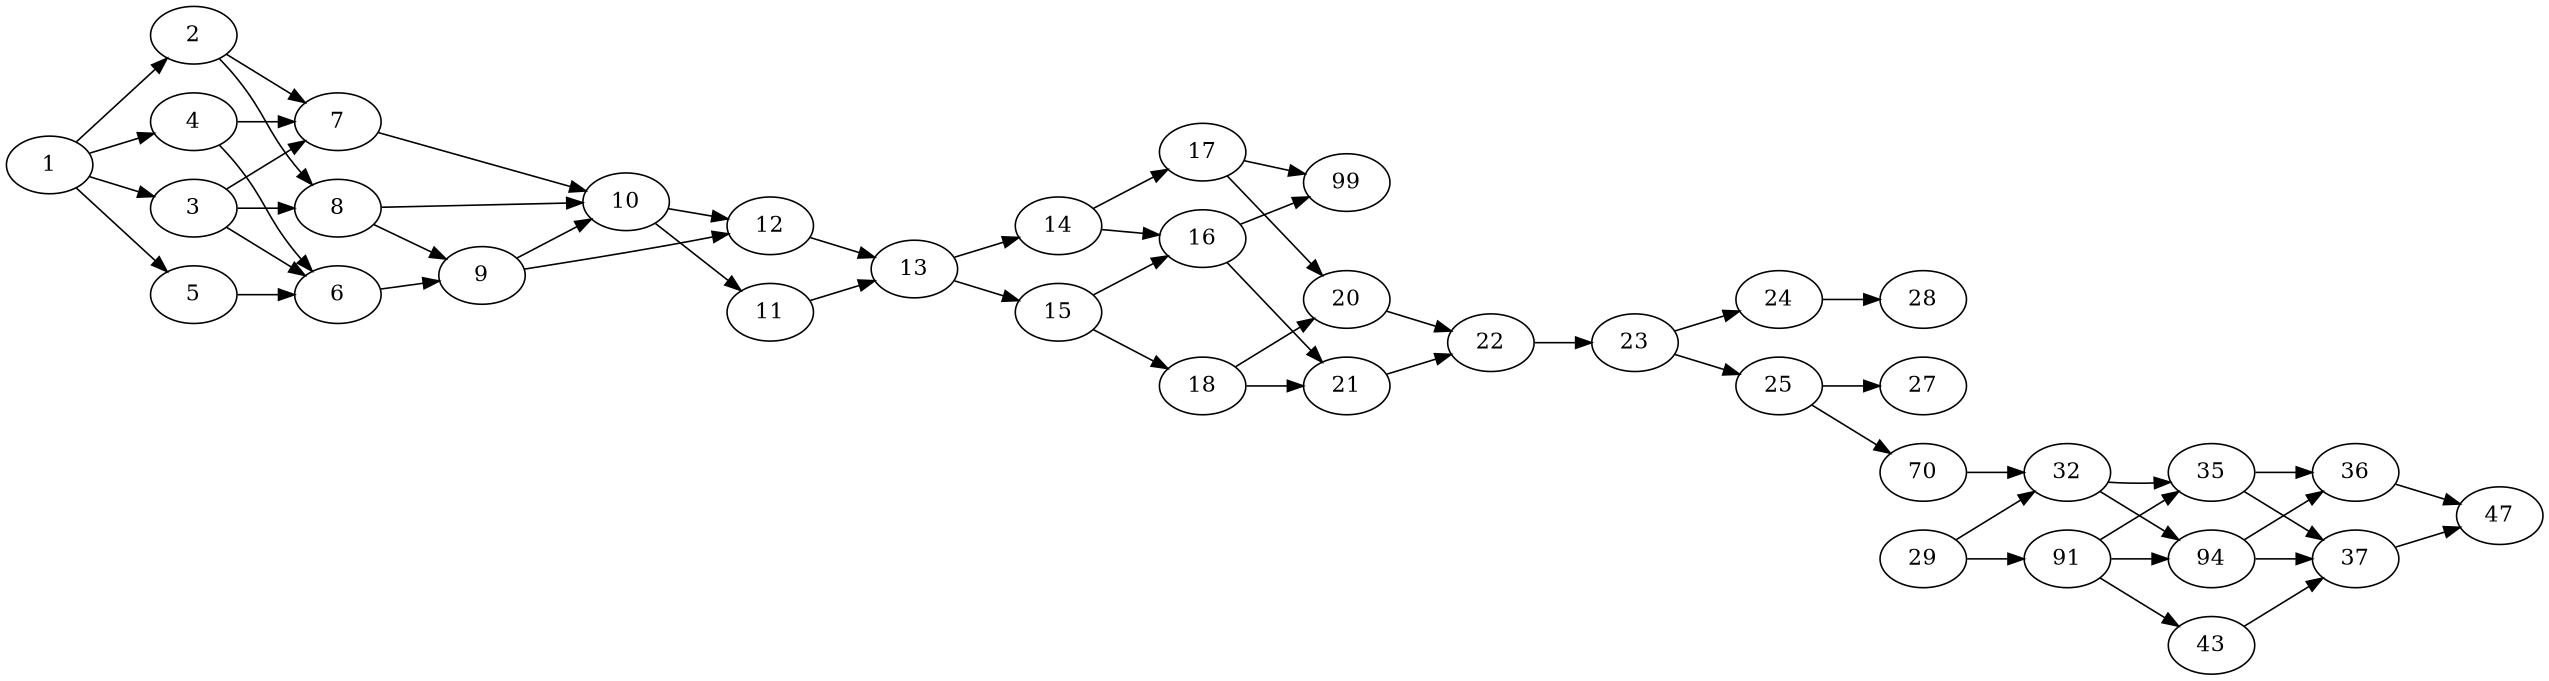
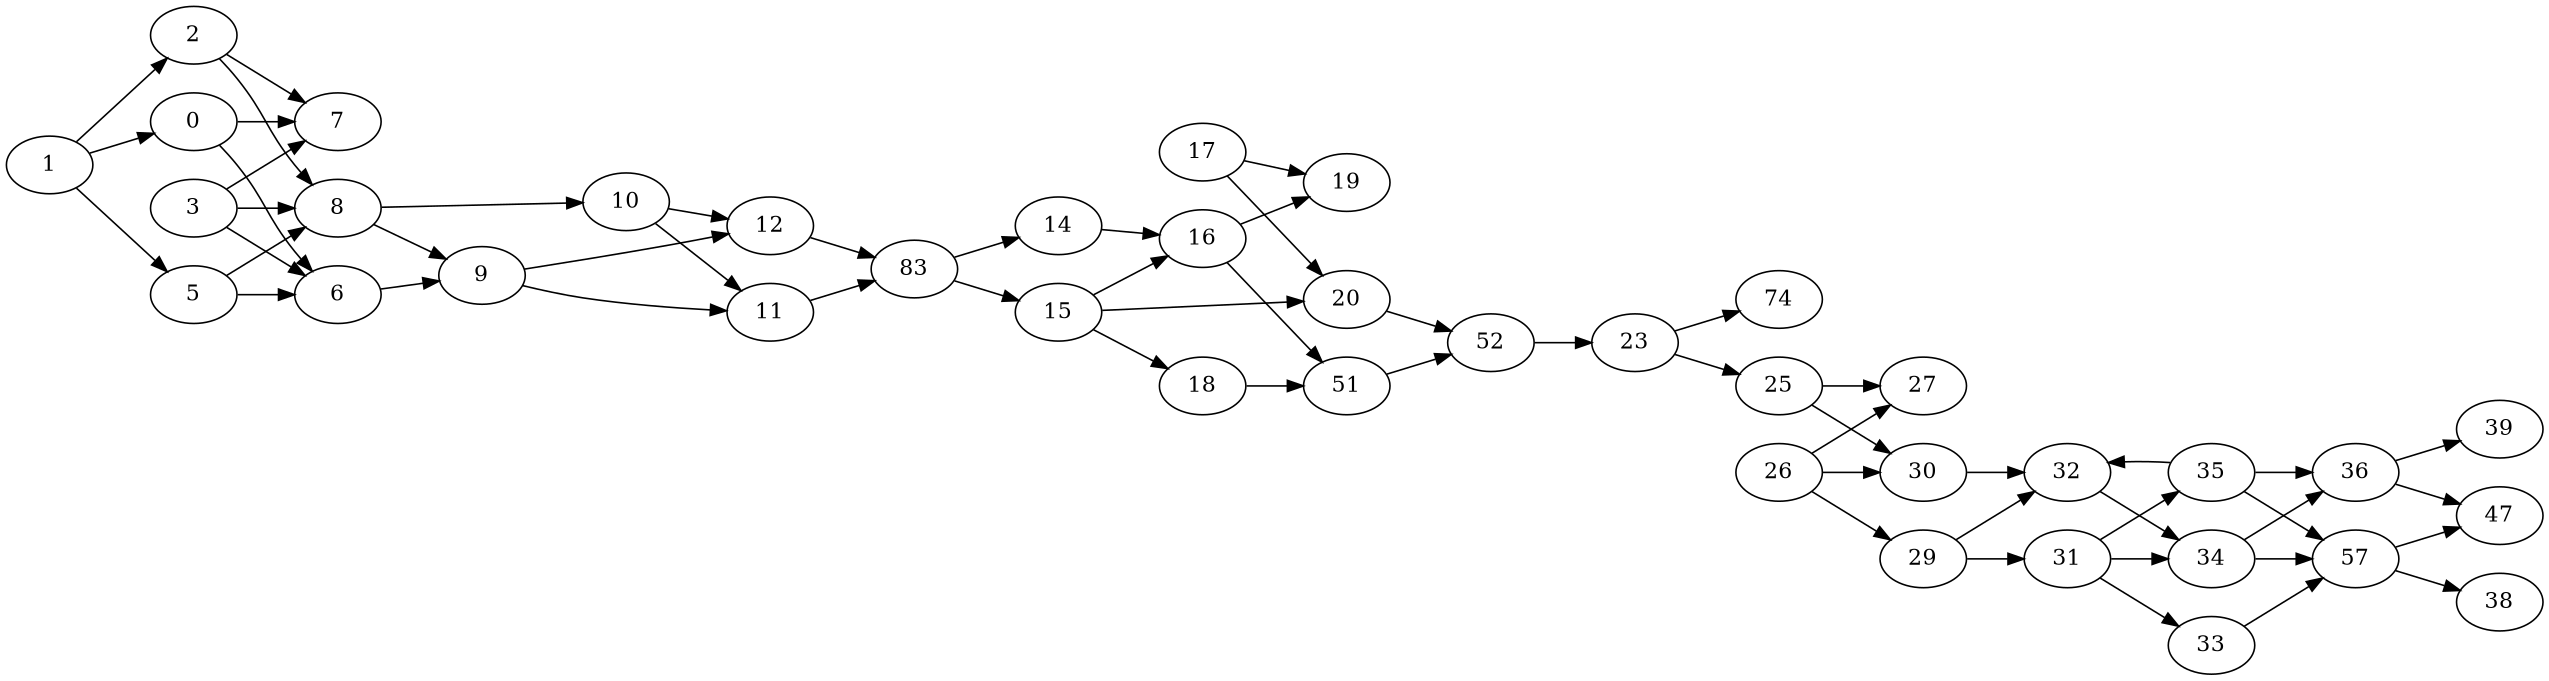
node "4": label "4" -> "0"
edge "7" -> "10": removed
node "99": label "99" -> "19"
edge "1" -> "3": removed
edge "14" -> "17": removed
edge "9" -> "10": now "9" -> "11"
edge "5" -> "8": added
node "13": label "13" -> "83"
node "24": label "24" -> "74"
node "28": removed
node "22": label "22" -> "52"
edge "18" -> "20": now "15" -> "20"
node "21": label "21" -> "51"
node "39": added
node "26": added
node "70": label "70" -> "30"
edge "32" -> "35": reversed
node "91": label "91" -> "31"
node "94": label "94" -> "34"
node "37": label "37" -> "57"
node "38": added
node "43": label "43" -> "33"
